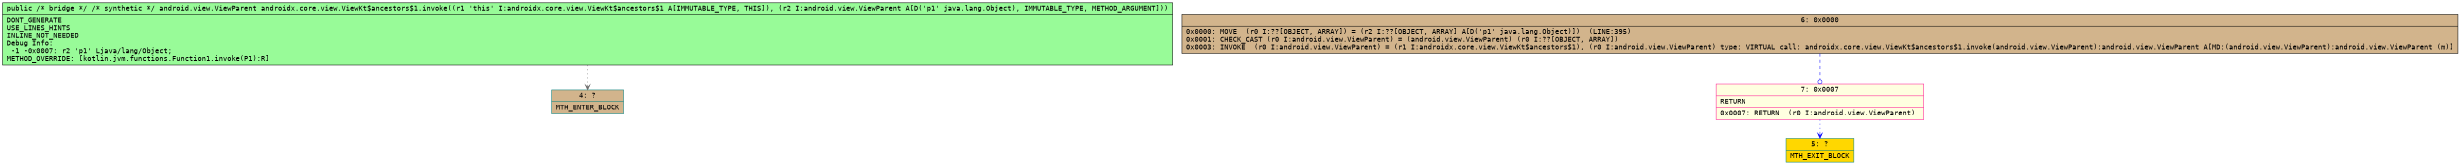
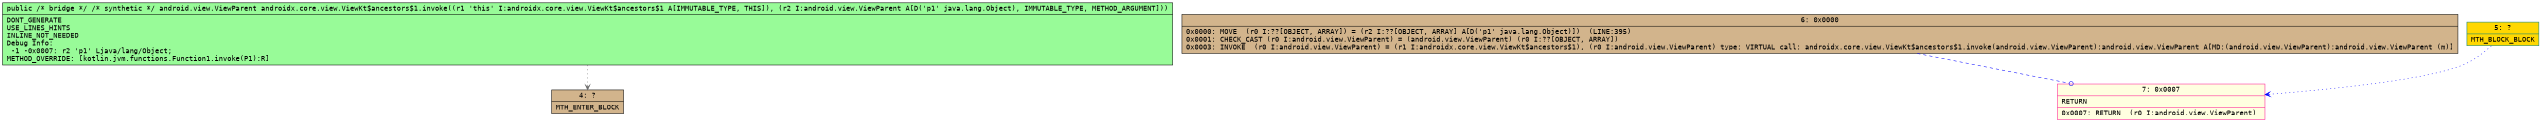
node "4: ?": color teal -> black
edge "7: 0x0007" -> "5: ?": reversed
node "5: ?": text "MTH_EXIT_BLOCK" -> "MTH_BLOCK_BLOCK"
